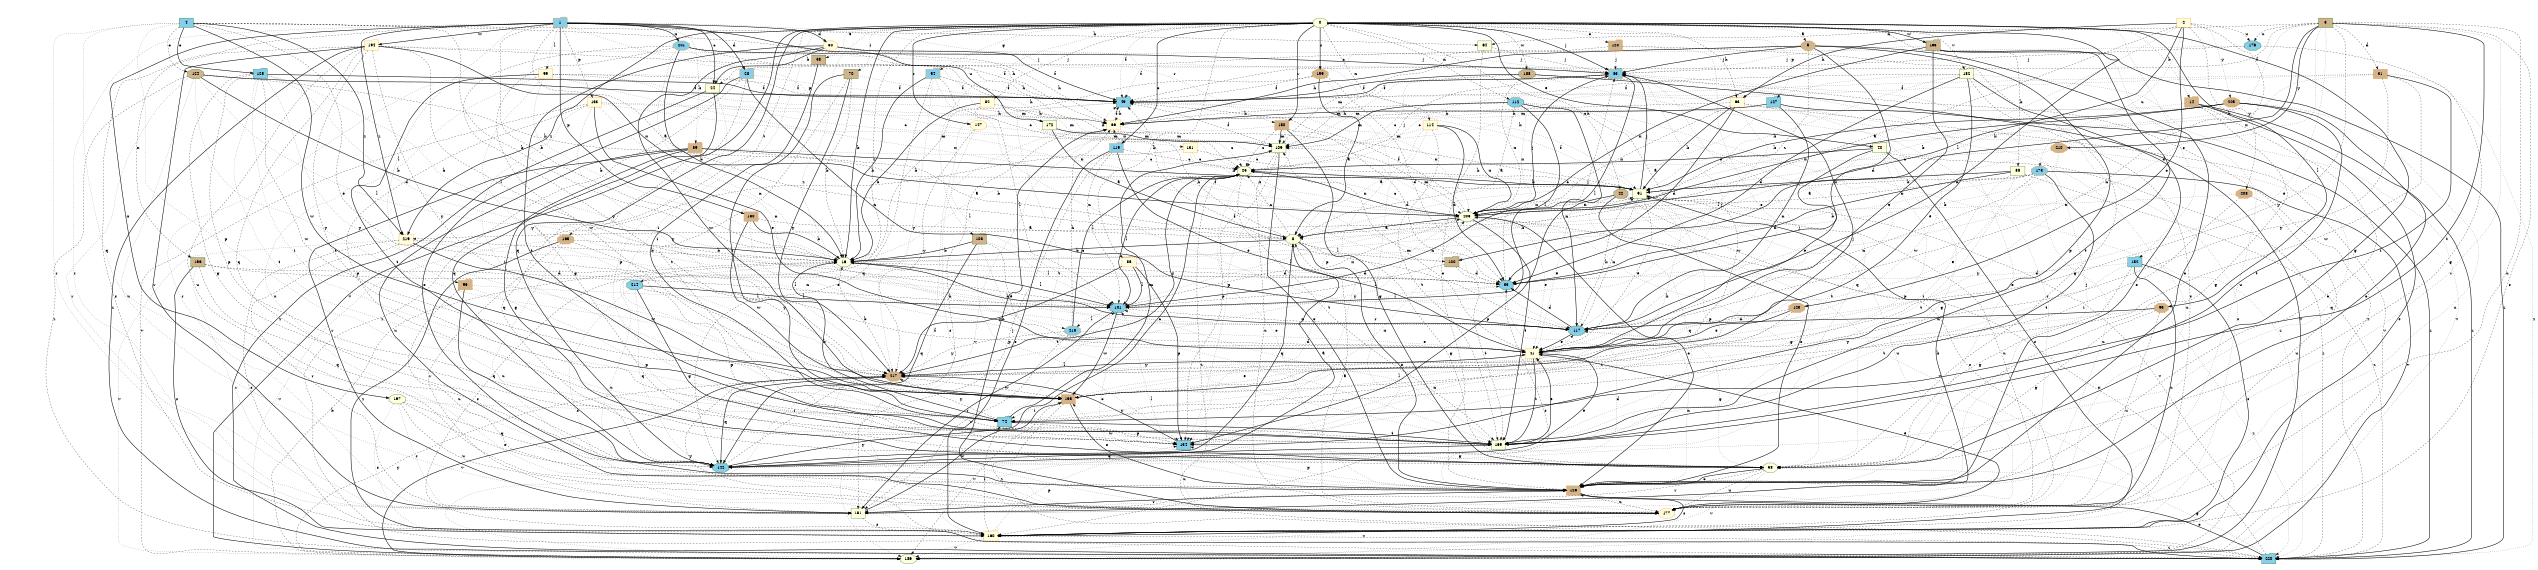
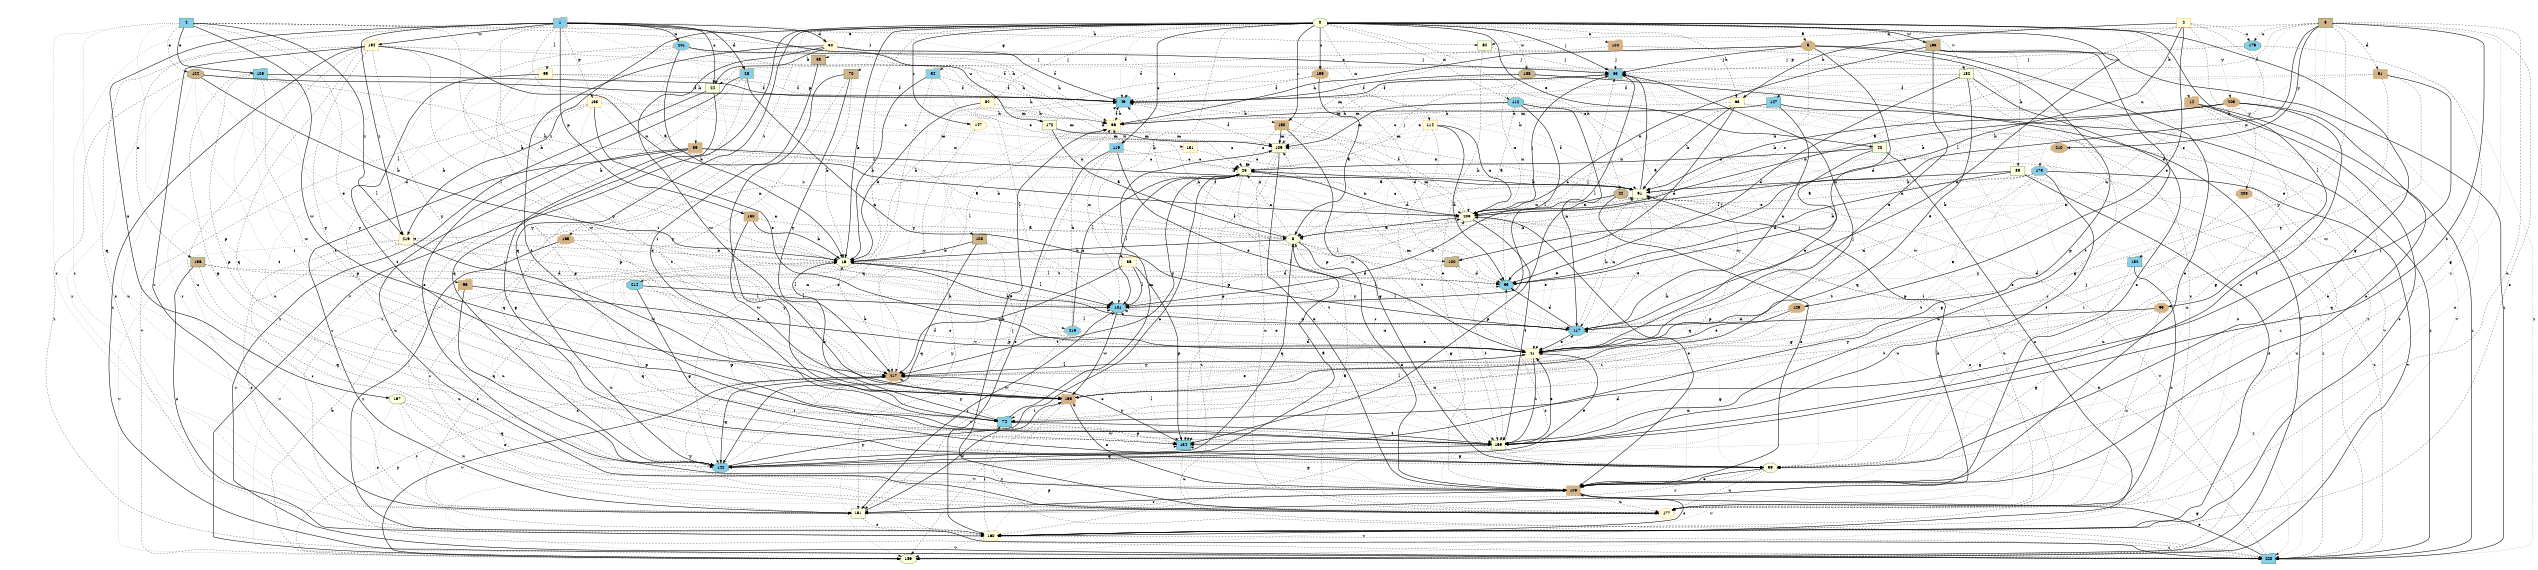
edge "101" -> "213": reversed
edge "177" -> "41": now "96" -> "41"
node "58": label "58" -> "59"
edge "152" -> "160": now "88" -> "160"
